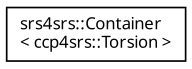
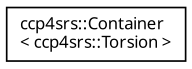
node "srs4srs::Container < ccp4srs::Torsion >": label "srs4srs::Container < ccp4srs::Torsion >" -> "ccp4srs::Container < ccp4srs::Torsion >"
